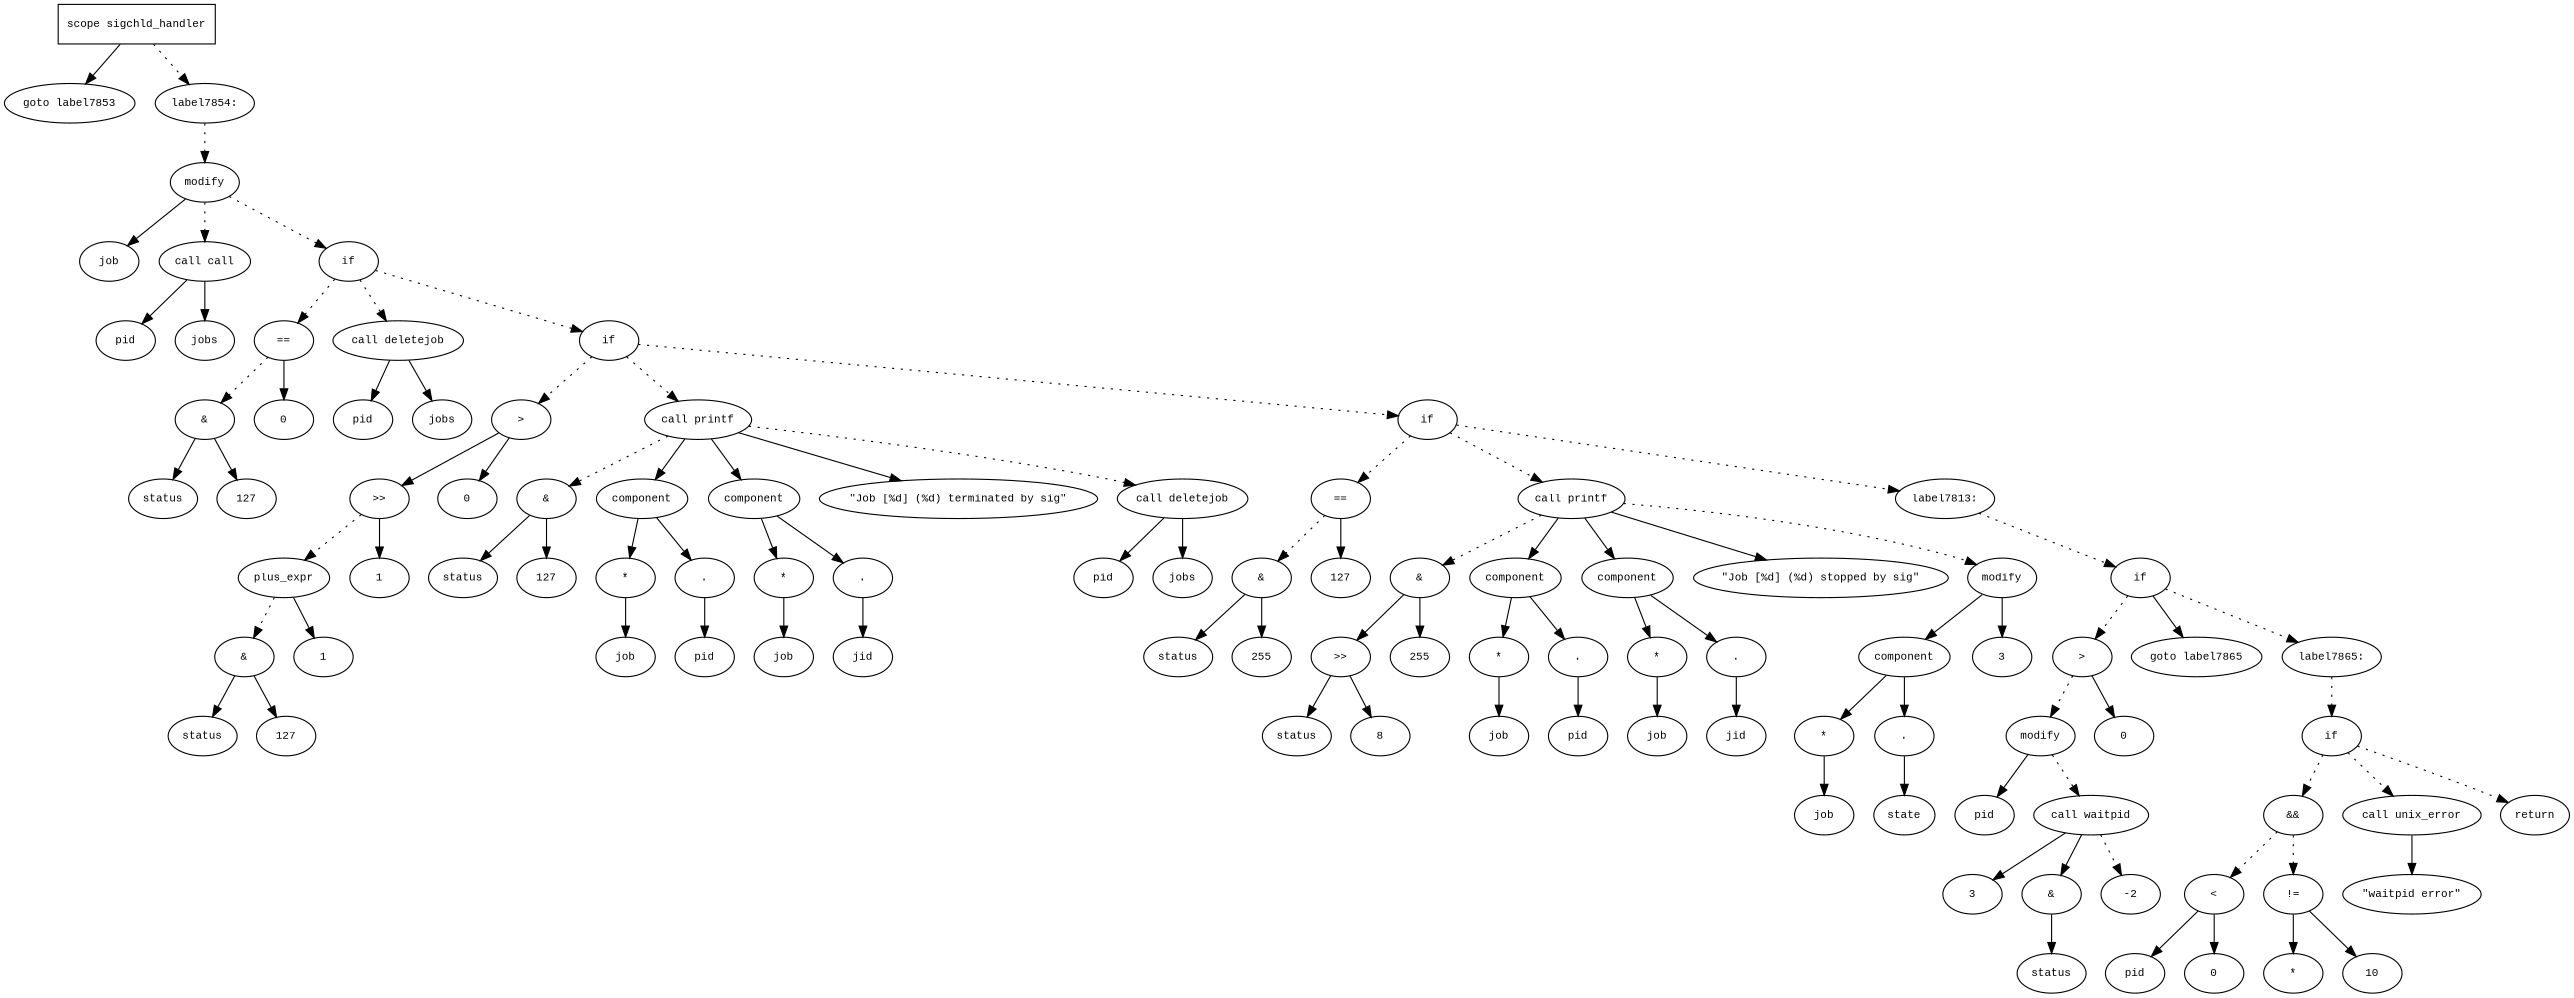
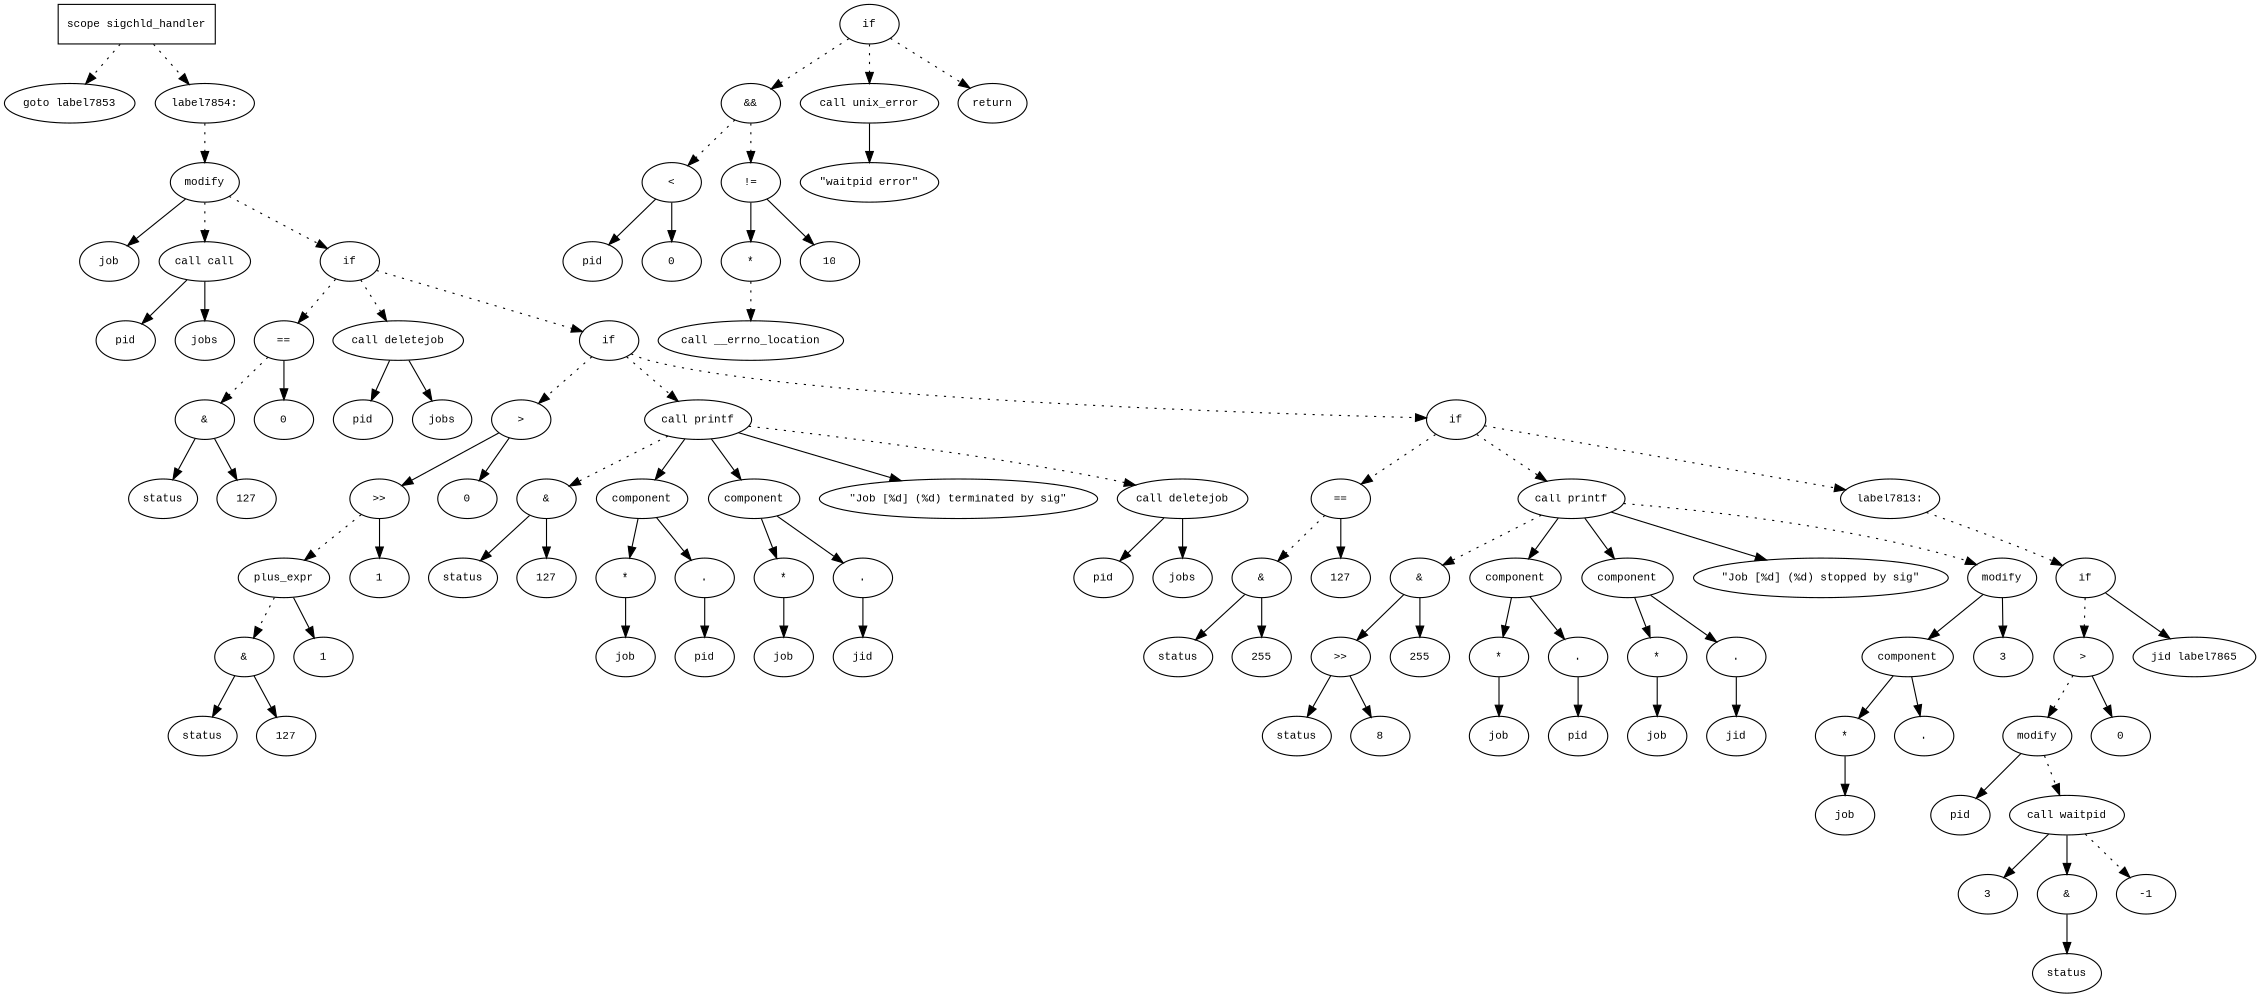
edge "scope sigchld_handler" -> "goto label7853": style solid -> dotted
node "call __errno_location": added
node "goto label7865": label "goto label7865" -> "jid label7865"
node "label7865:": removed
node "state": removed
node "-2": label "-2" -> "-1"
